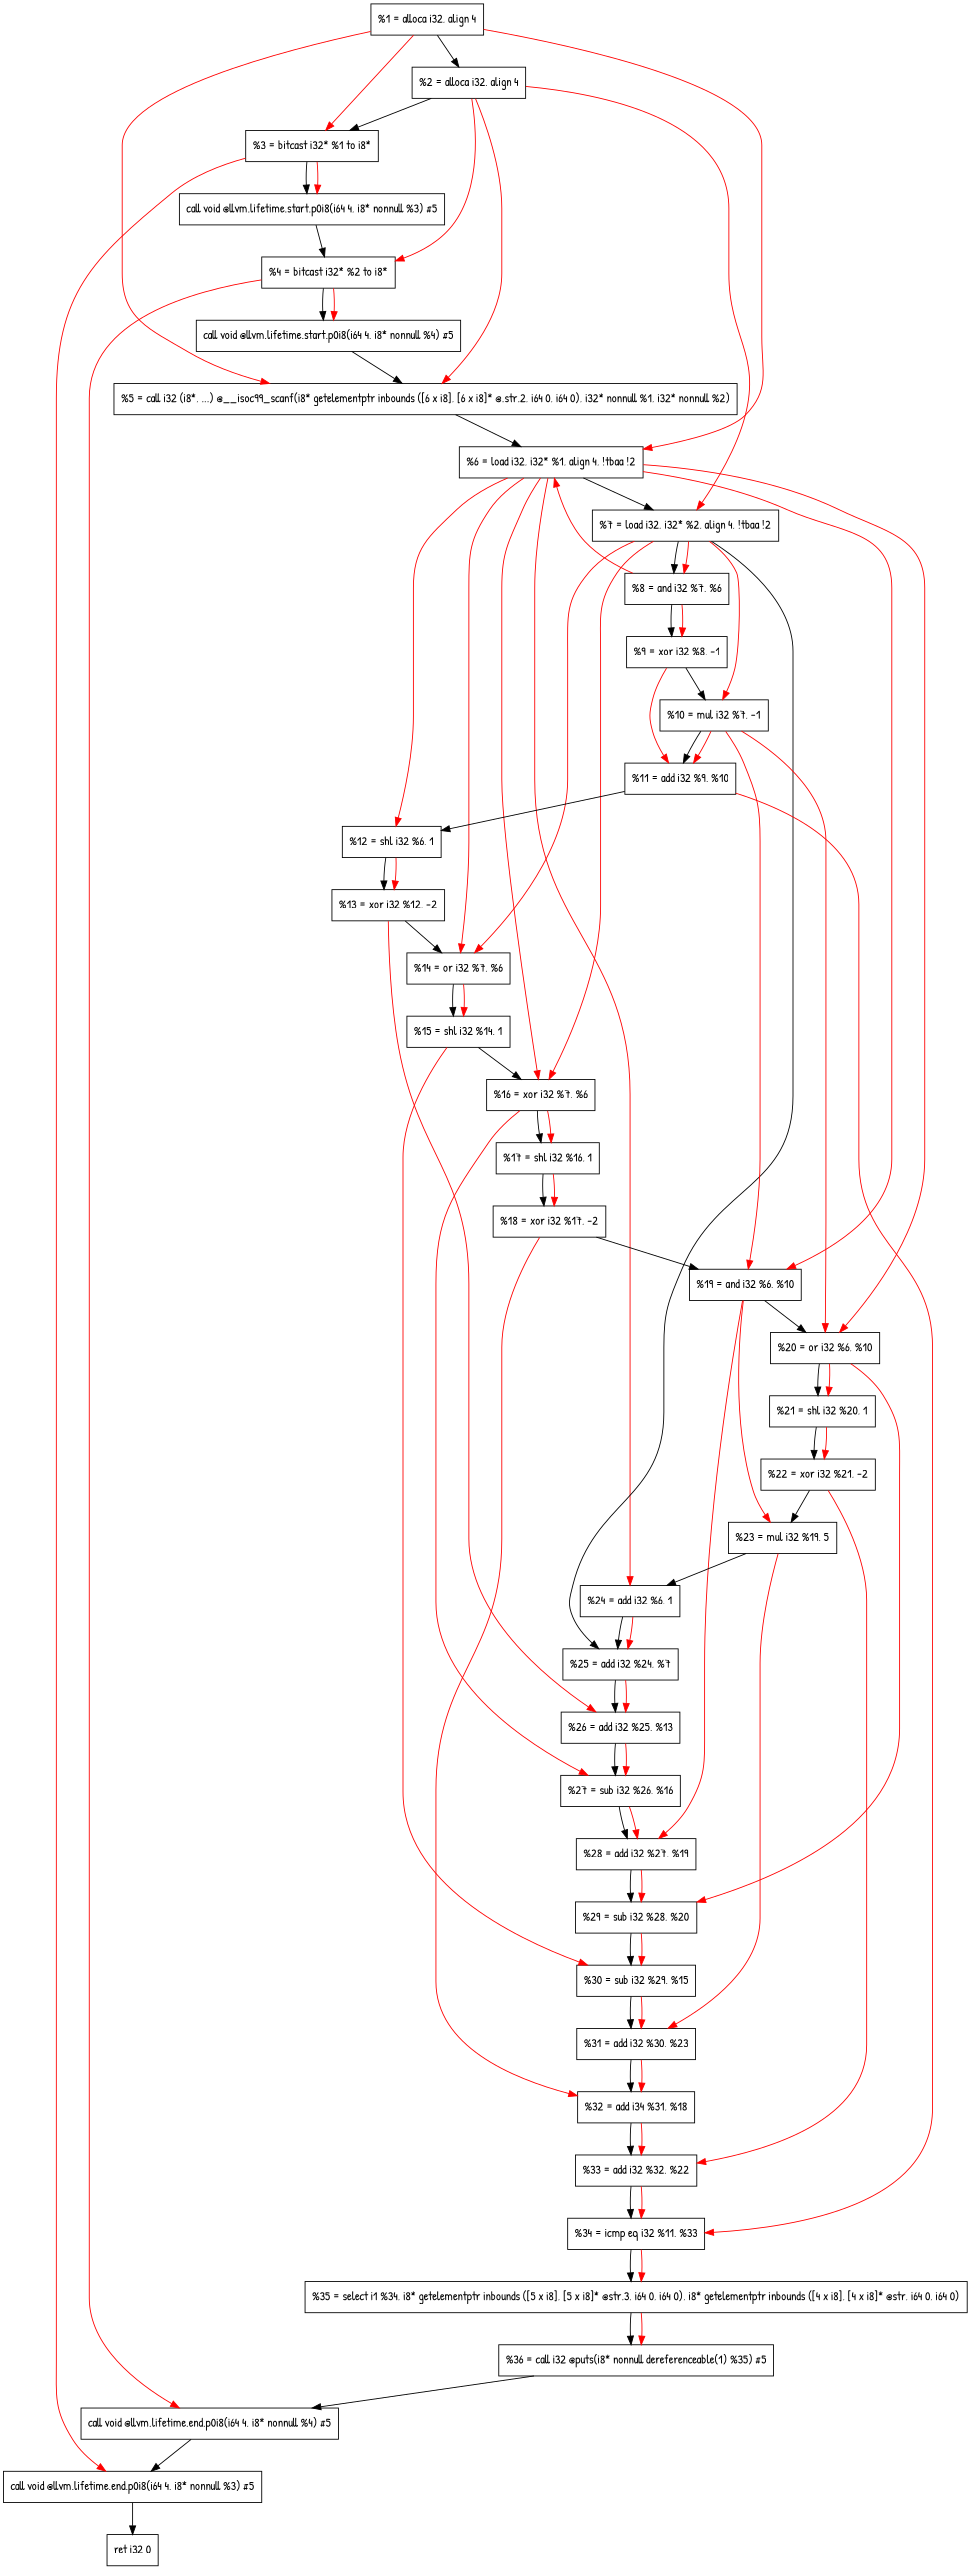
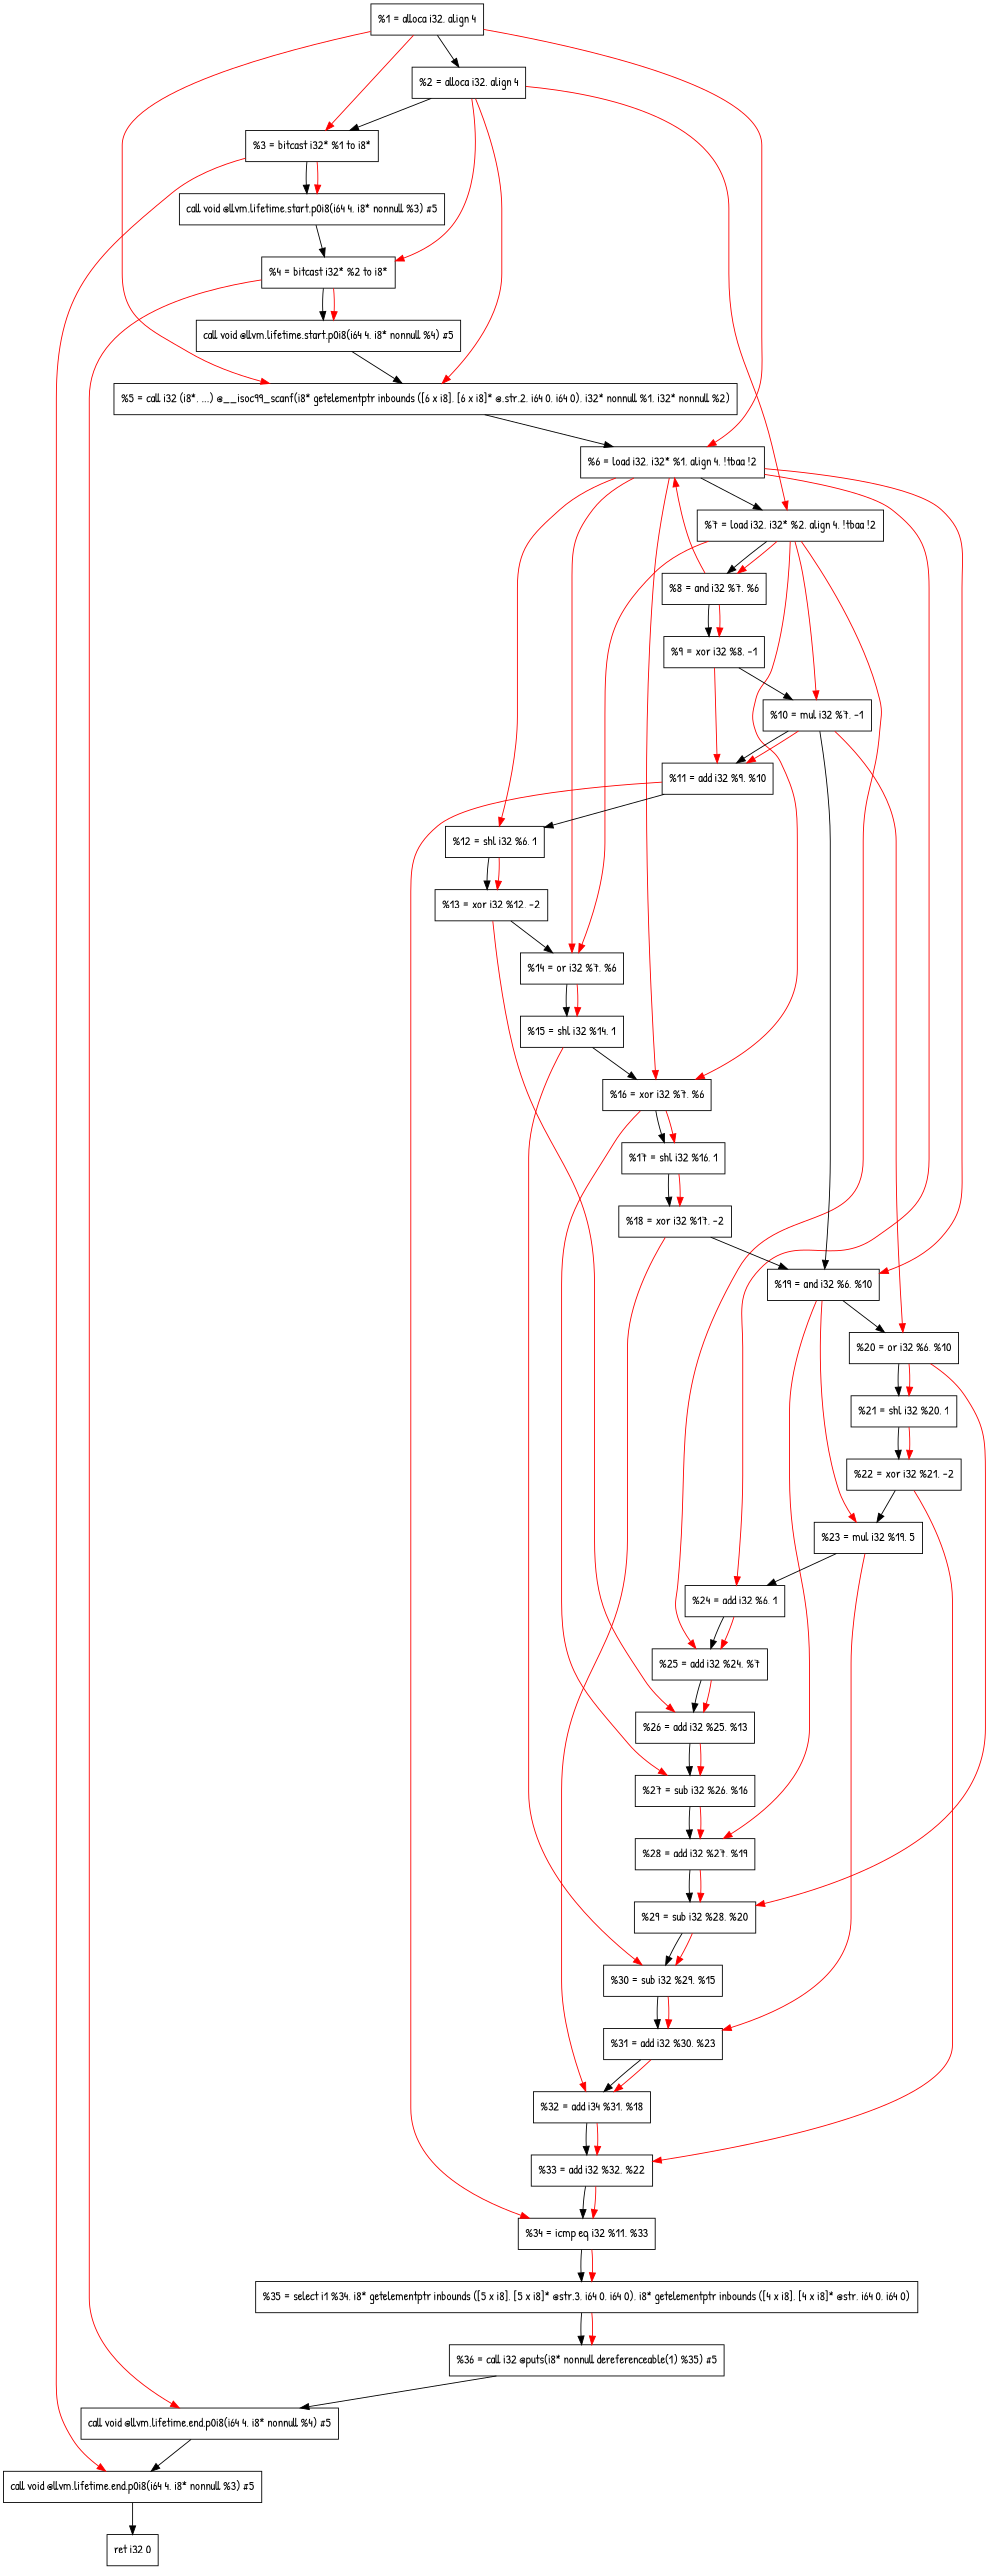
edge "%6 = load i32, i32* %1, align 4, !tbaa !2" -> "%20 = or i32 %6, %10": removed
edge "%10 = mul i32 %7, -1" -> "%19 = and i32 %6, %10": color red -> black
edge "%7 = load i32, i32* %2, align 4, !tbaa !2" -> "%25 = add i32 %24, %7": color black -> red
